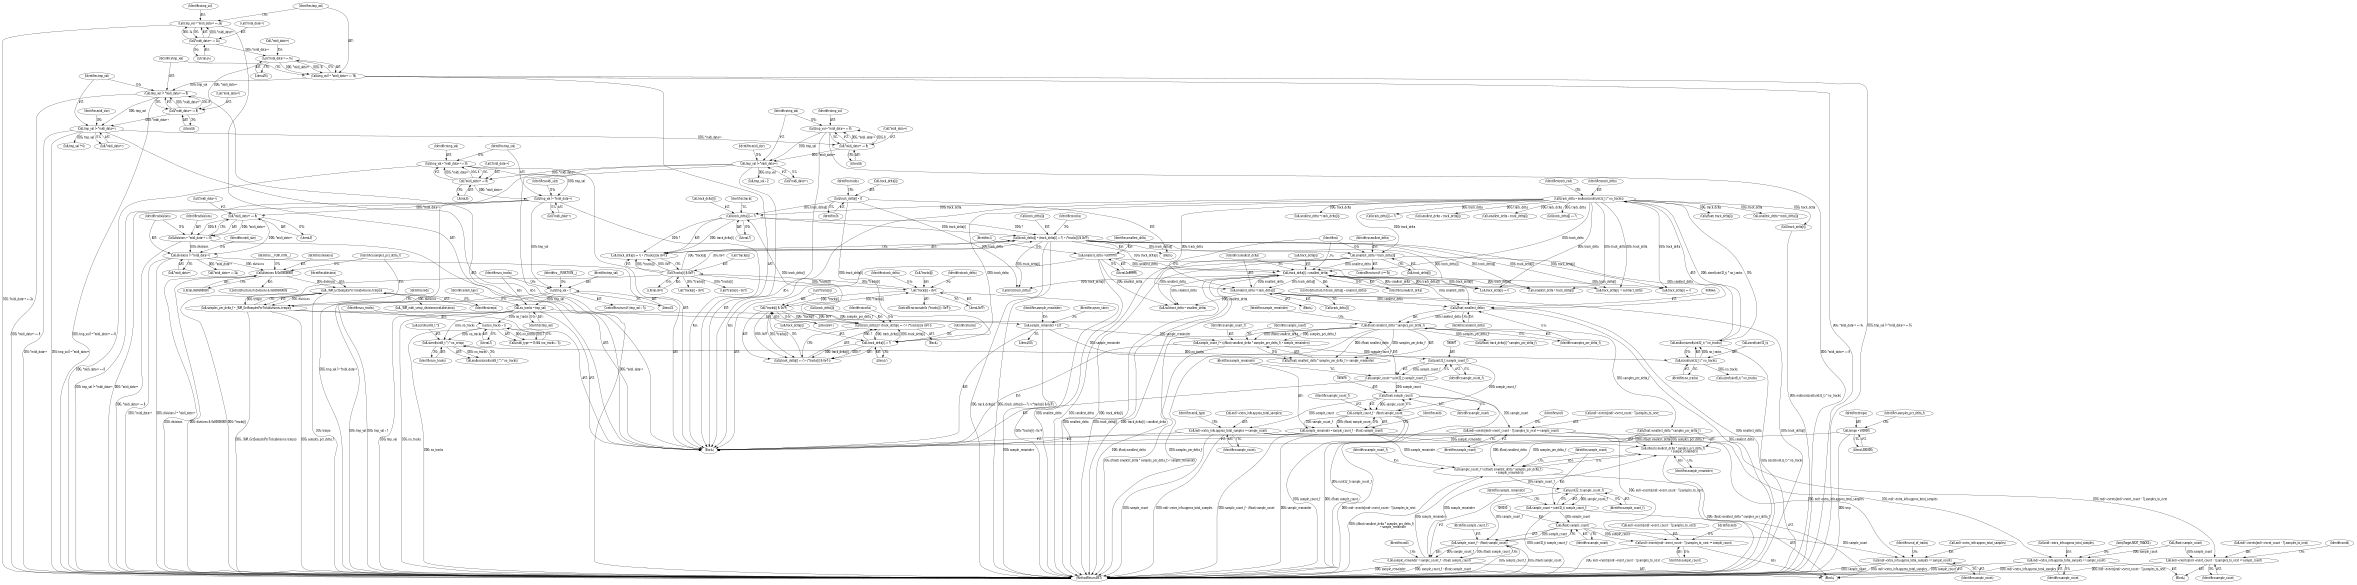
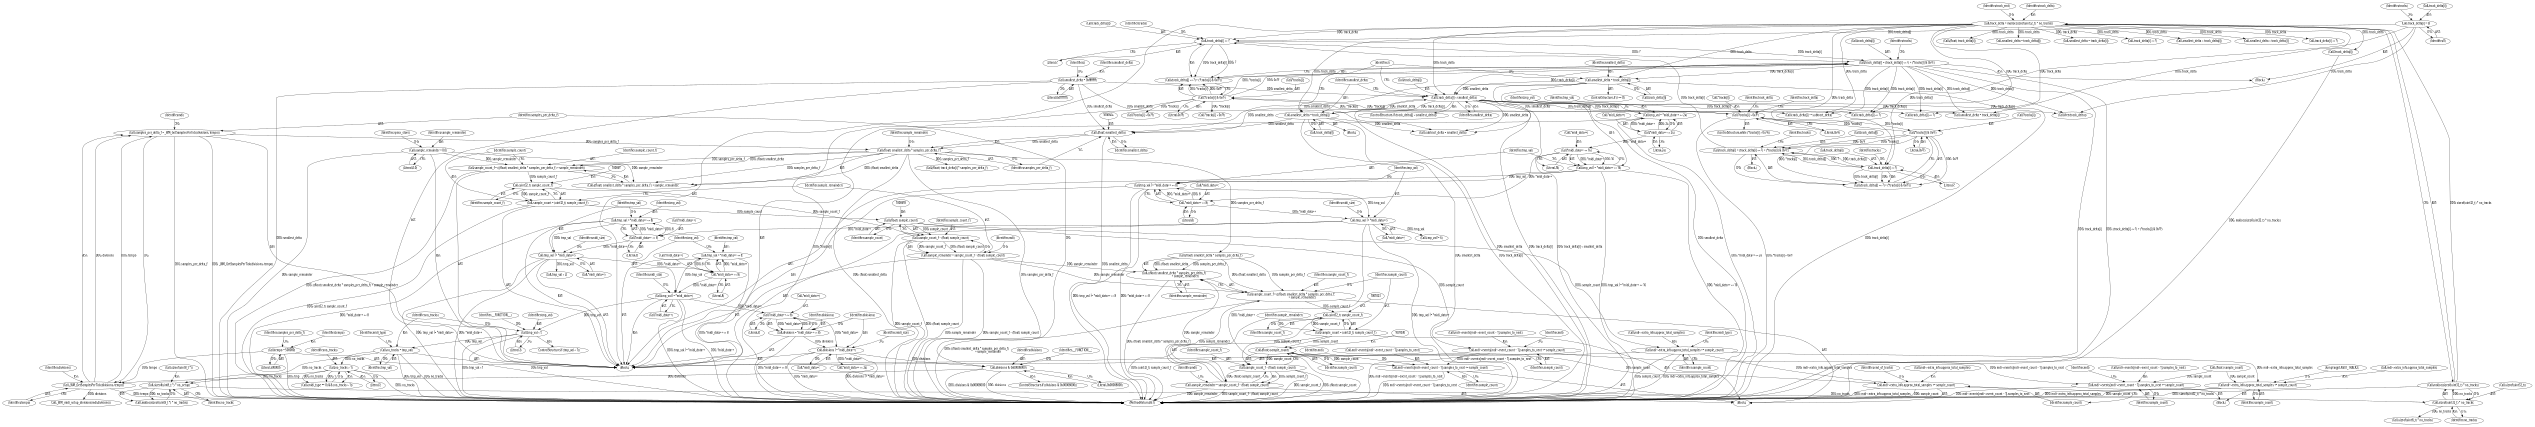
node "1001023": added
edge "(Call,no_tracks = tmp_val)" -> "(Call,sample_remainder = 0.0)": now "(Literal,0.0)" -> "(Call,sample_remainder = 0.0)"
edge "(Call,tempo = 500000)" -> "(Call,_WM_GetSamplesPerTick(divisions, tempo))": added, label "DDG: tempo"
